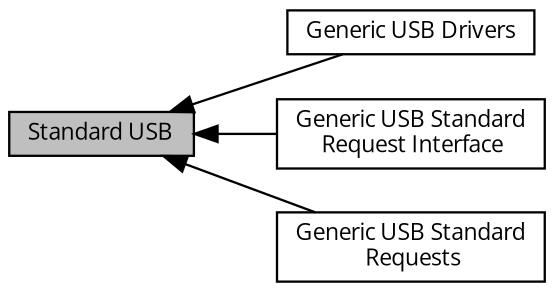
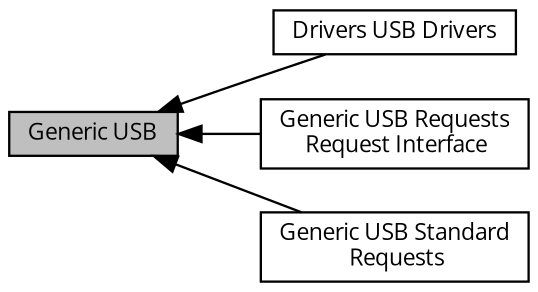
node "Generic USB Drivers": label "Generic USB Drivers" -> "Drivers USB Drivers"
node "Standard USB": label "Standard USB" -> "Generic USB"
node "Generic USB Standard Request Interface": label "Generic USB Standard Request Interface" -> "Generic USB Requests Request Interface"
